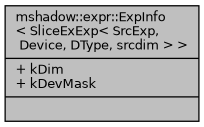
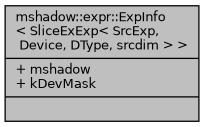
node "mshadow::expr::ExpInfo": text "+ kDim" -> "+ mshadow"
